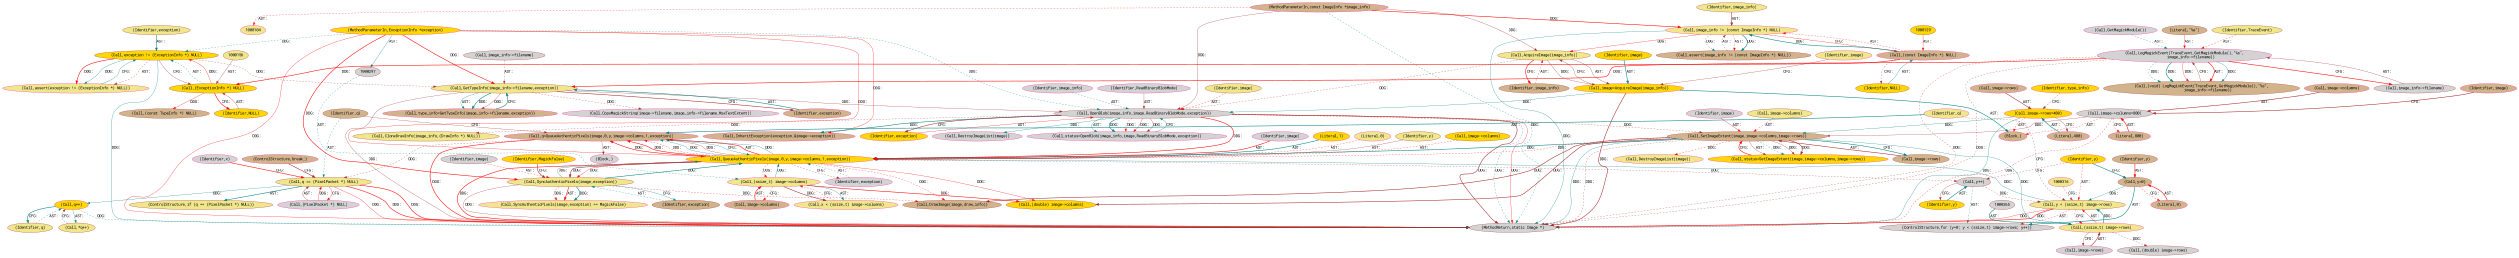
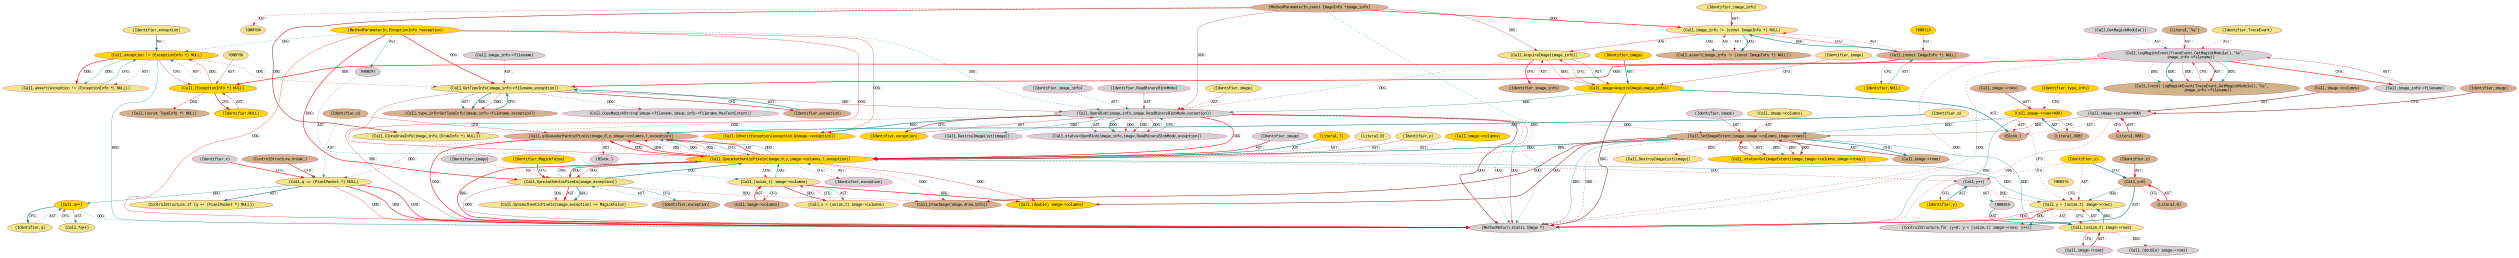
edge "(MethodParameterIn,const ImageInfo *image_info)" -> "(Call,CloneDrawInfo(image_info,(DrawInfo *) NULL))": added, label "DDG:"
edge "(Call,image_info != (const ImageInfo *) NULL)" -> "(MethodReturn,static Image *)": removed, label "DDG:"
node "(Call,InheritException(exception,&image->exception))": fillcolor tan -> gold
edge "(Call,y++)" -> "(ControlStructure,for (y=0; y < (ssize_t) image->rows; y++))": now "(Call,y++)" -> "1000265"
node "(Call,(PixelPacket *) NULL)": removed
